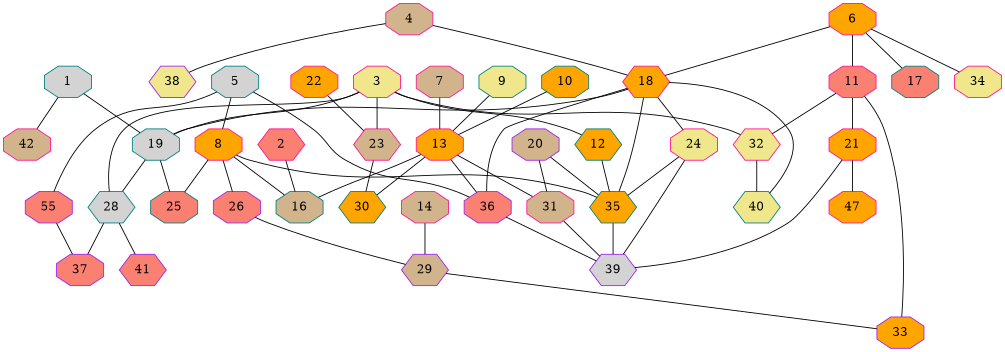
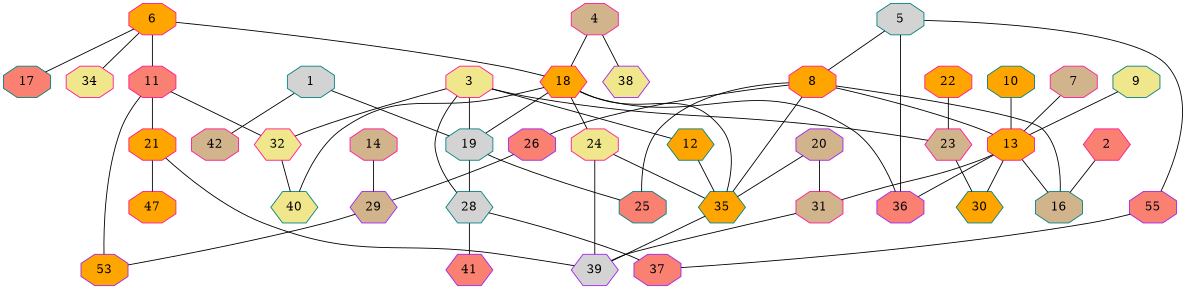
edge "8" -- "13": added
edge "36" -- "39": removed
node "33": label "33" -> "53"
